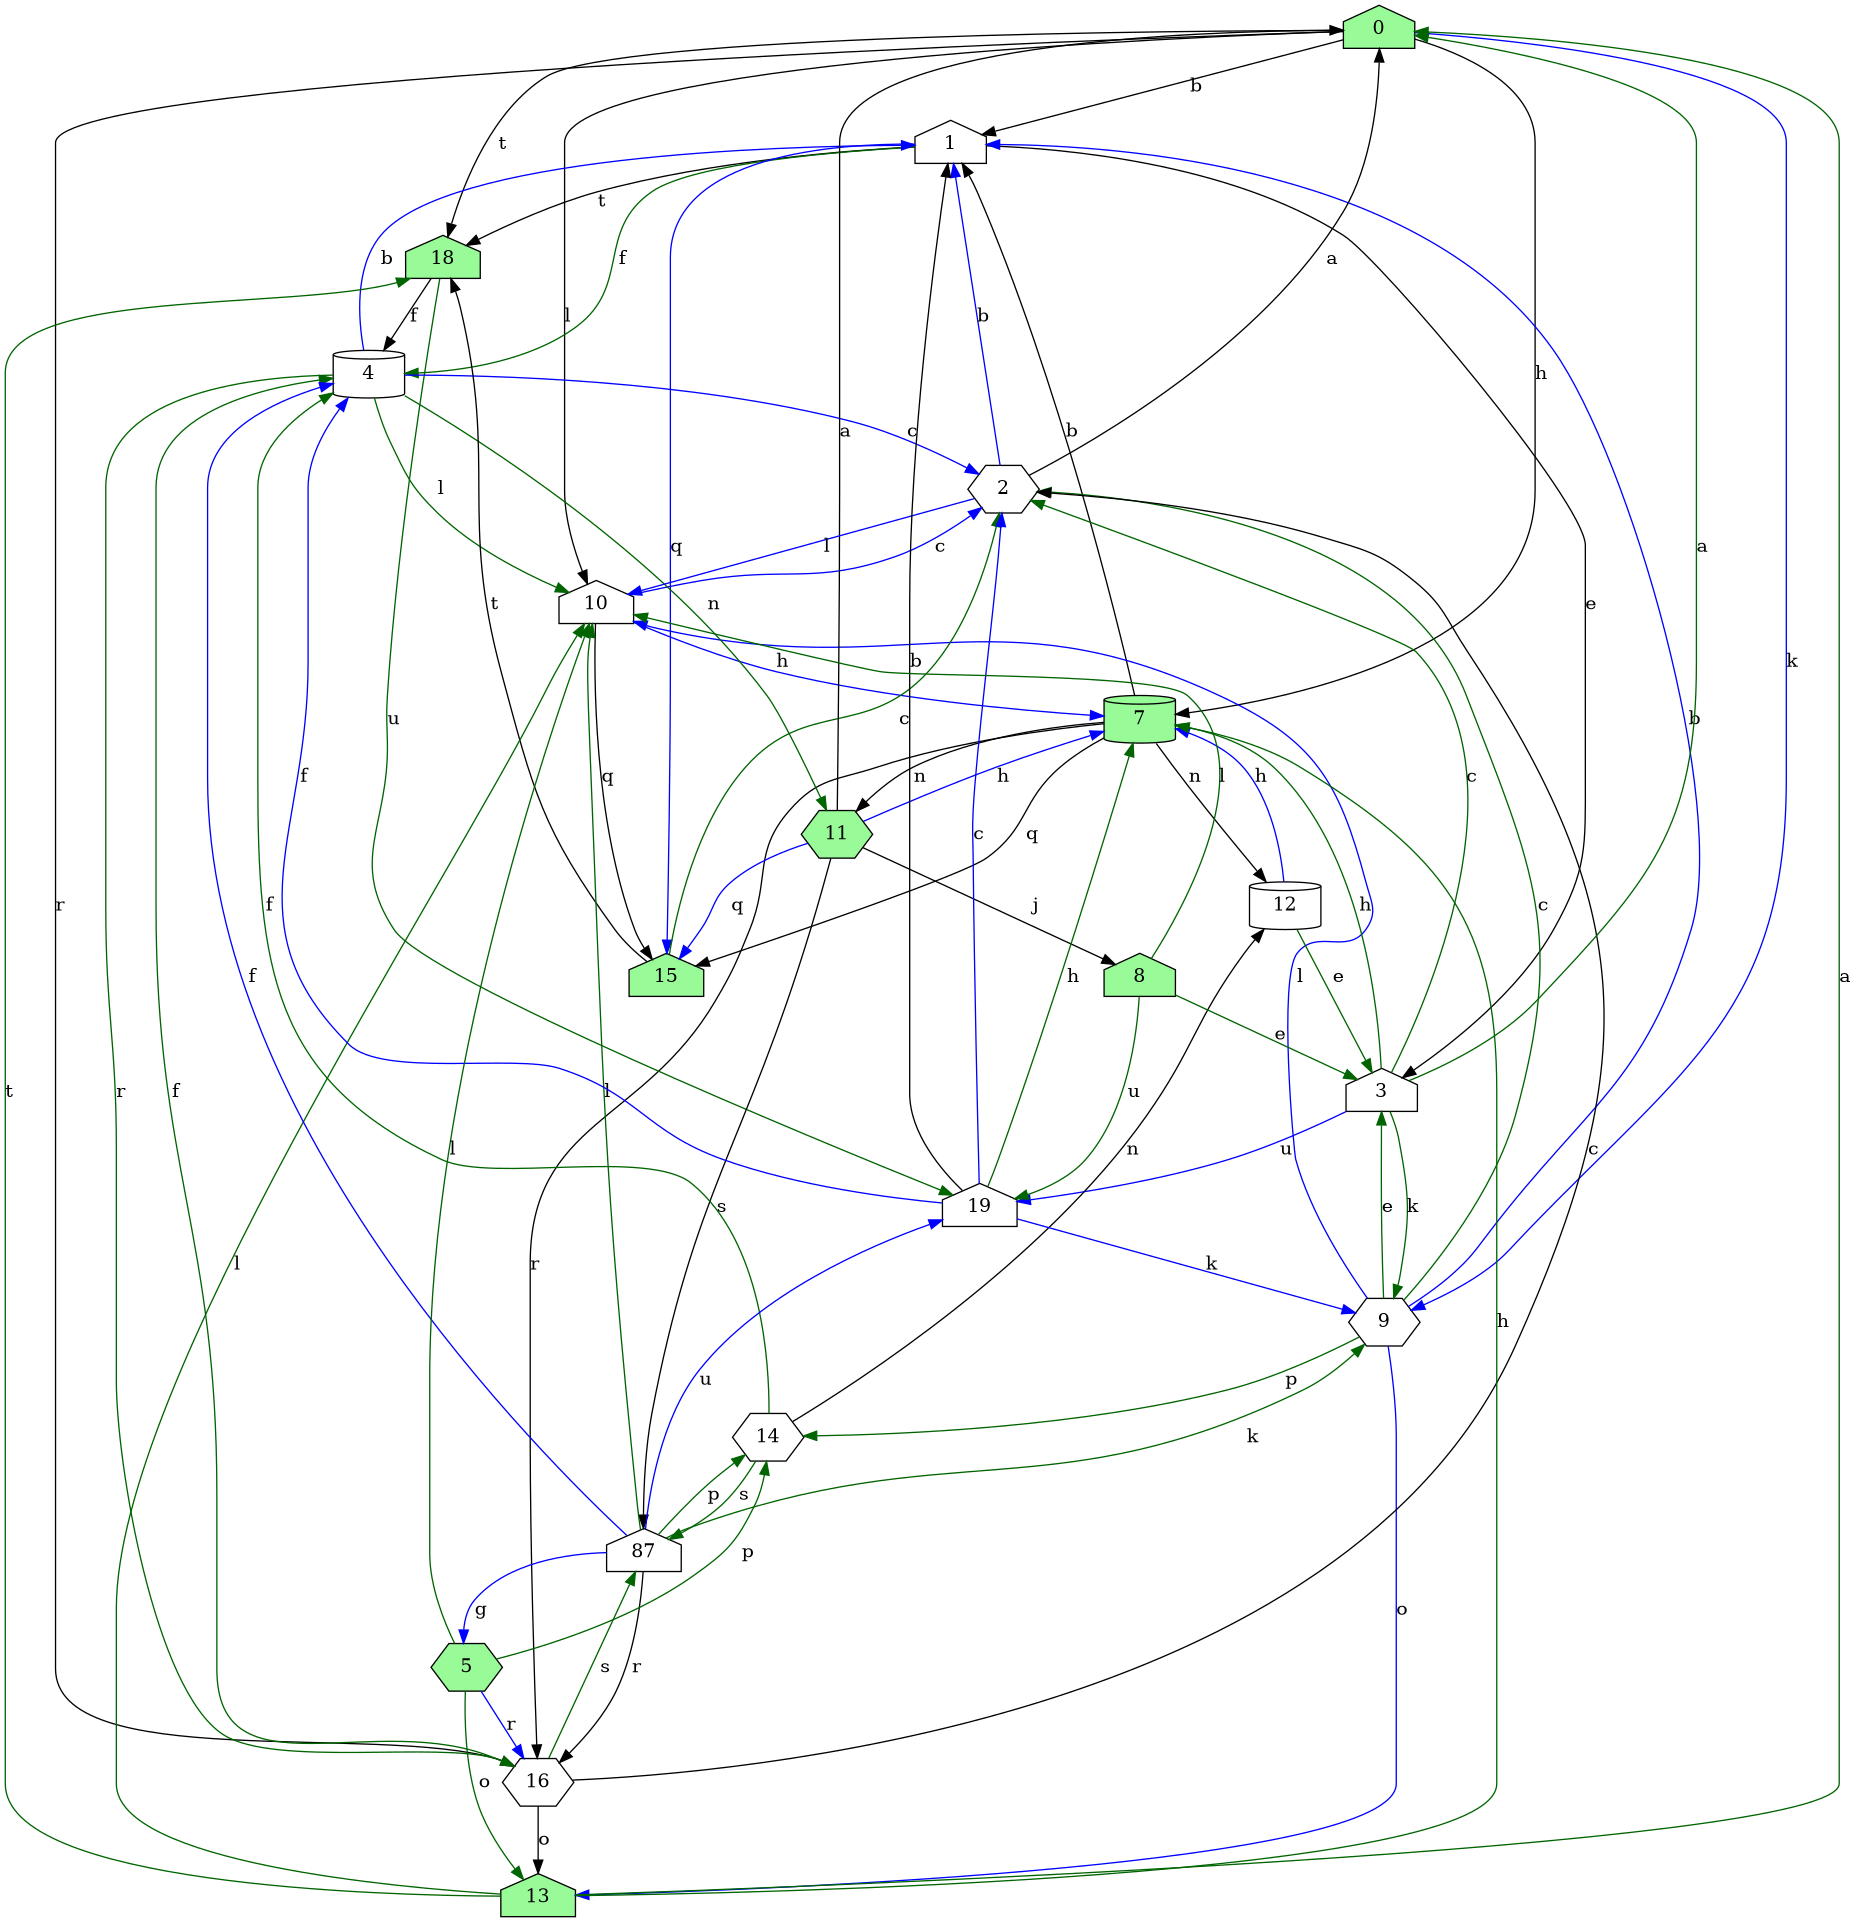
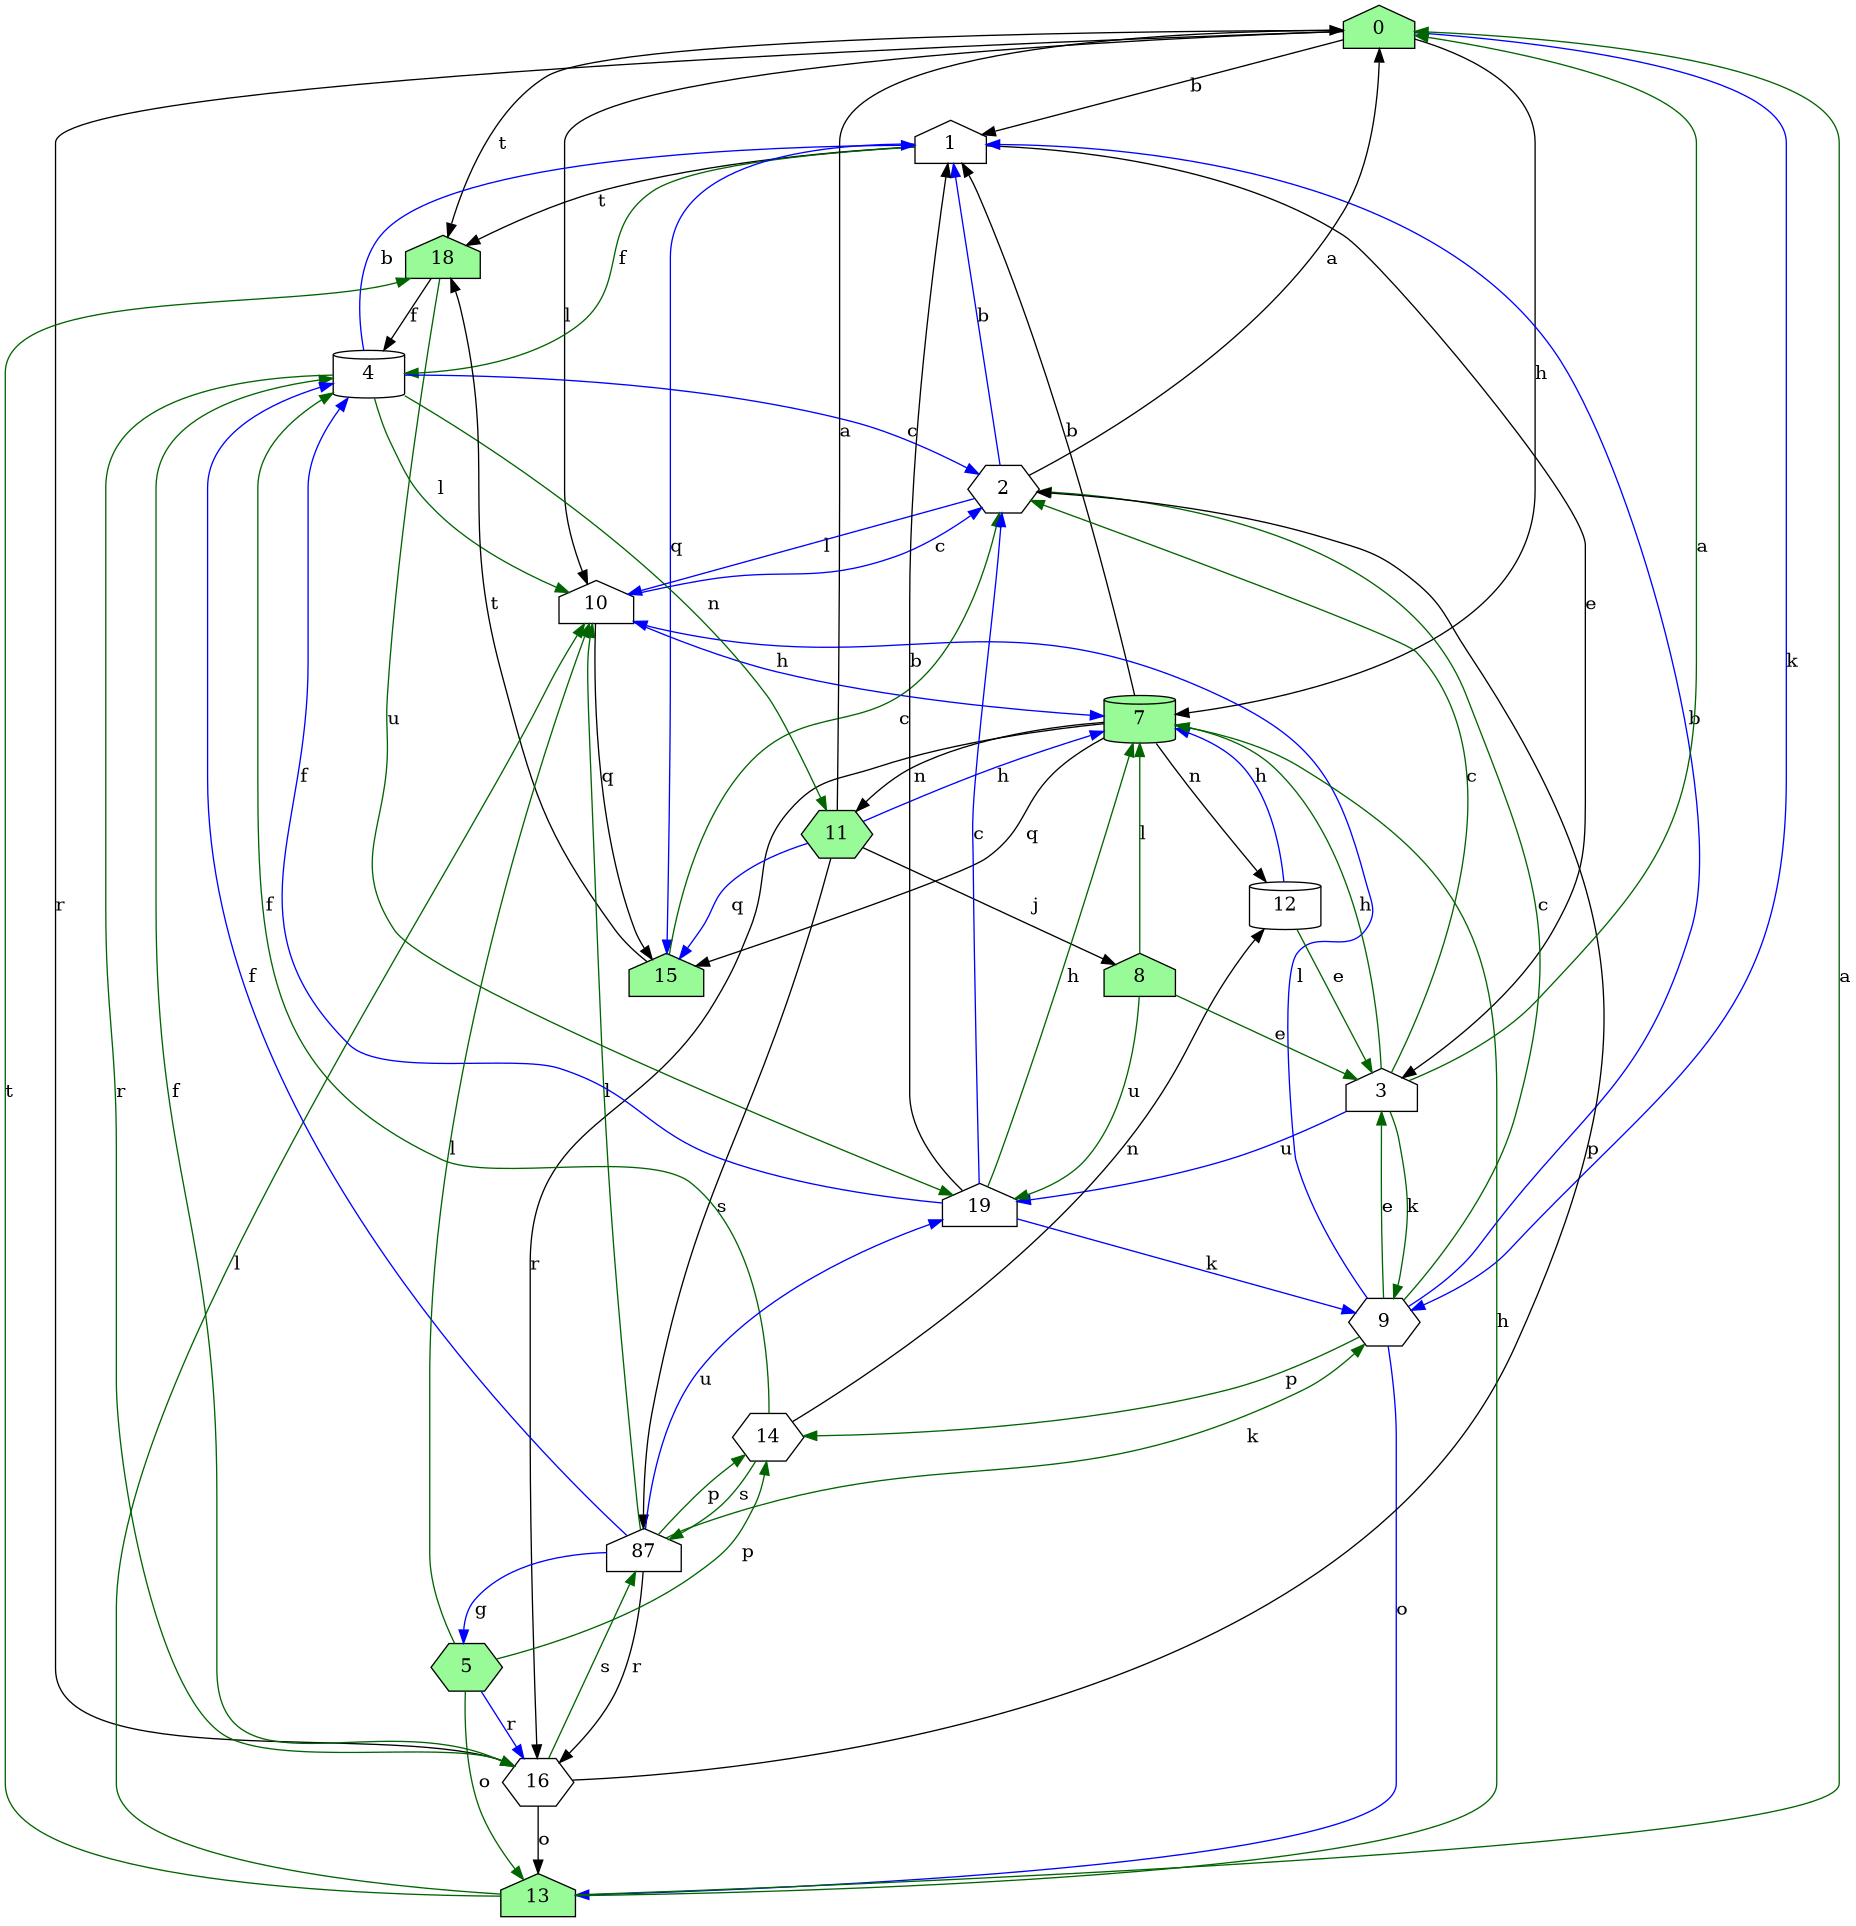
edge "8" -> "10": now "8" -> "7"
edge "16" -> "2": label "c" -> "p"
